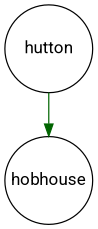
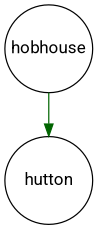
edge "hutton" -> "hobhouse": reversed
